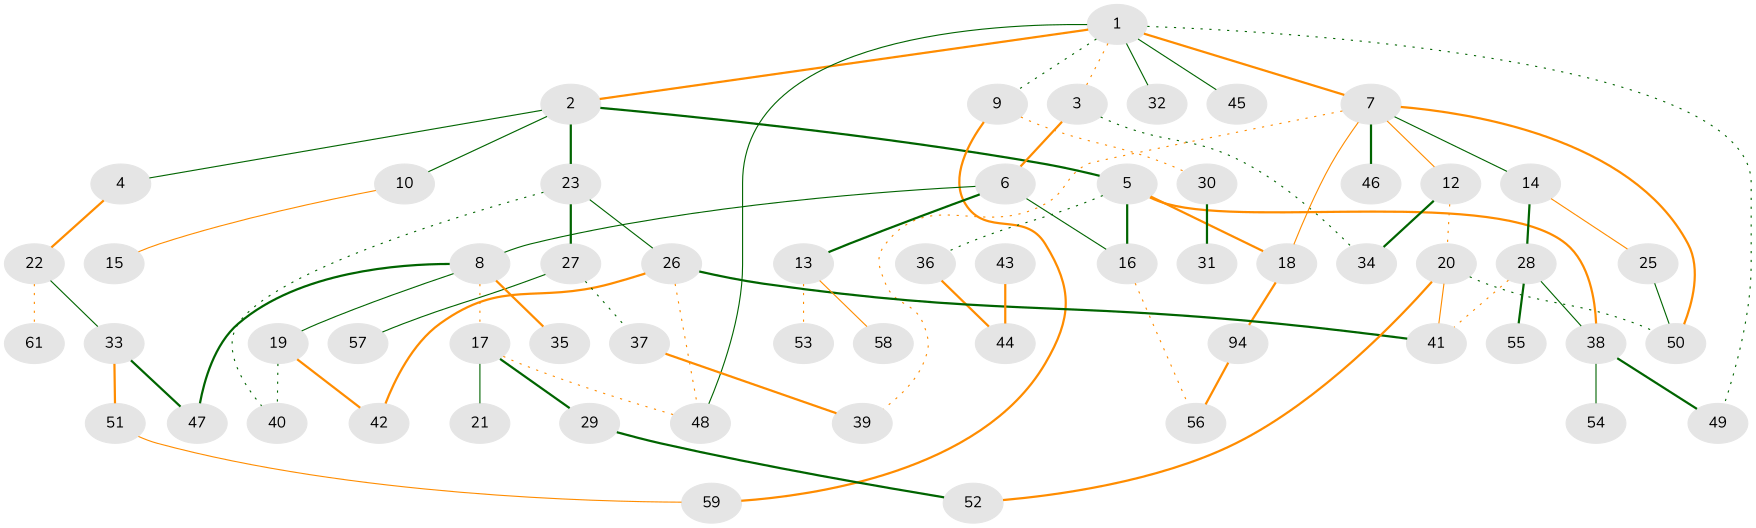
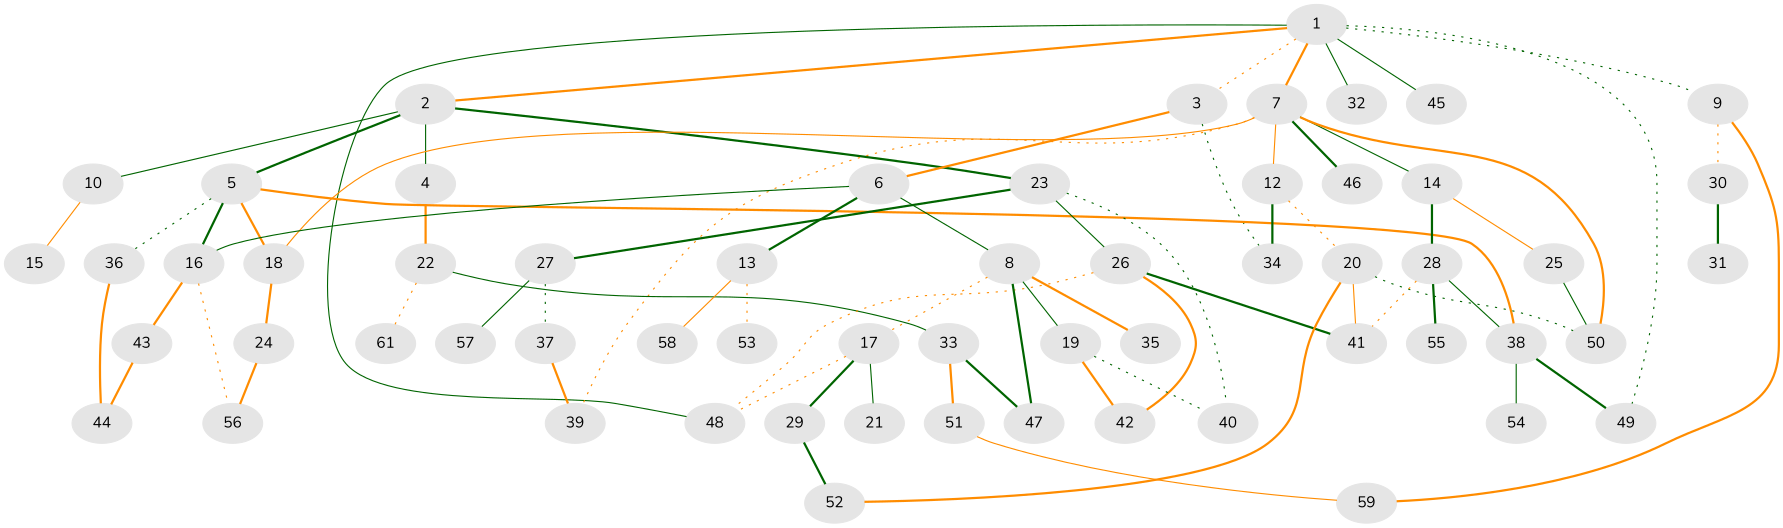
edge "16" -- "43": added
node "94": label "94" -> "24"
